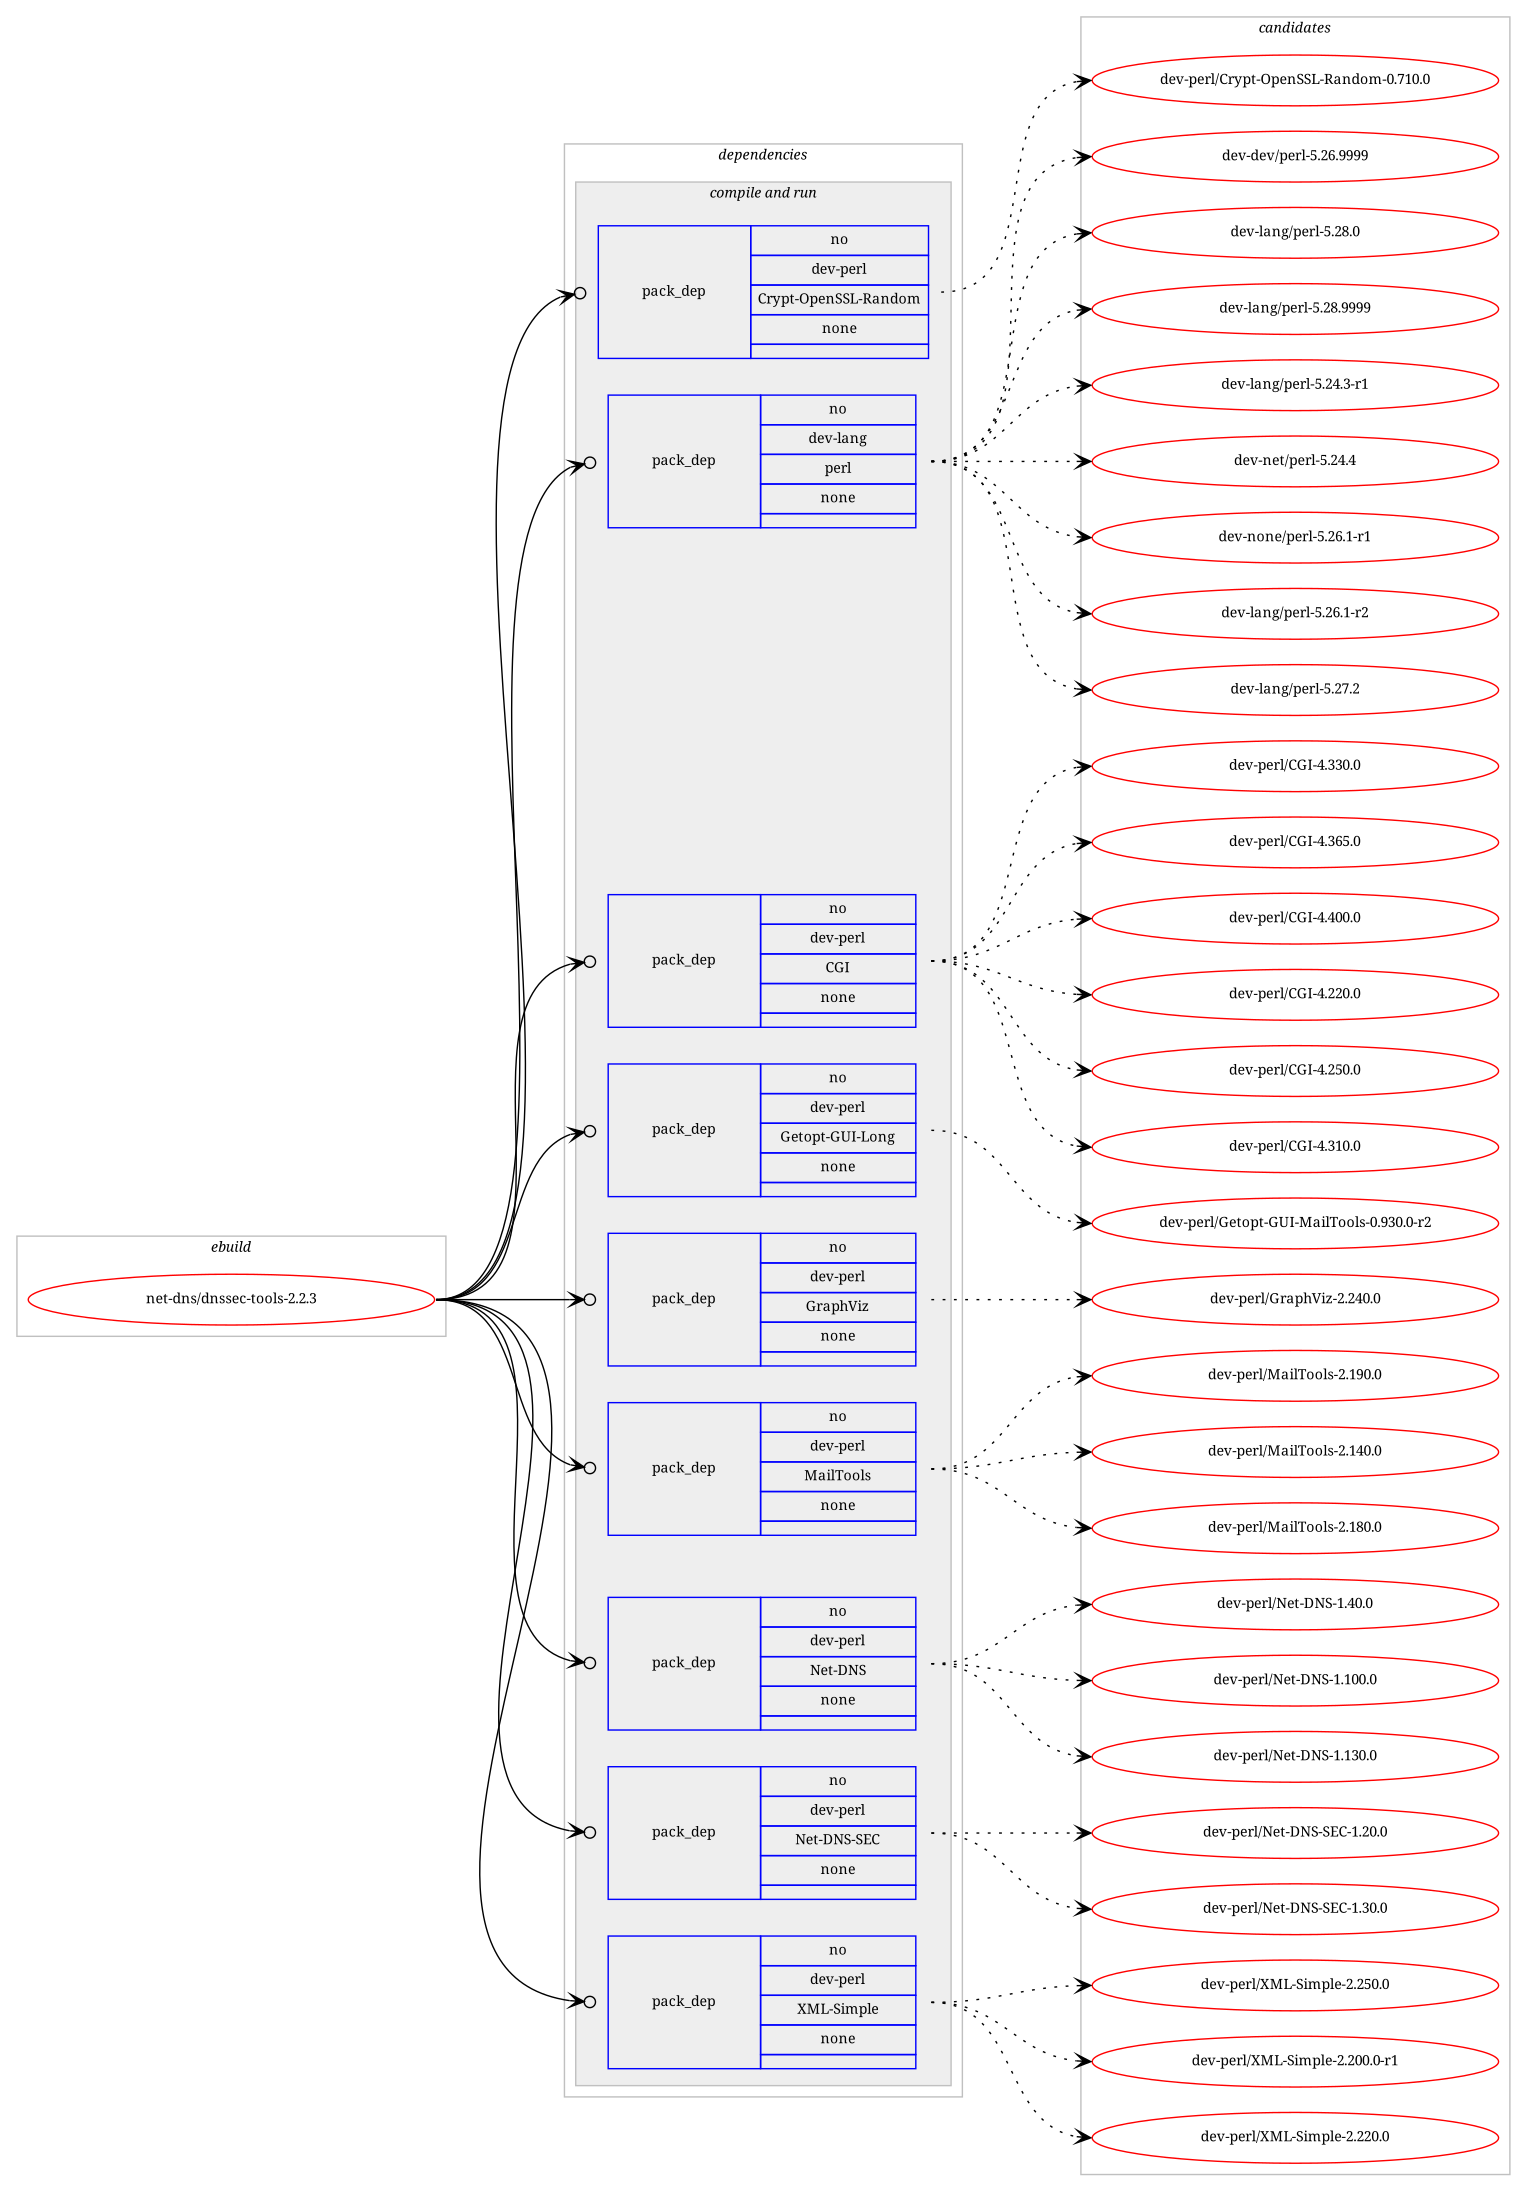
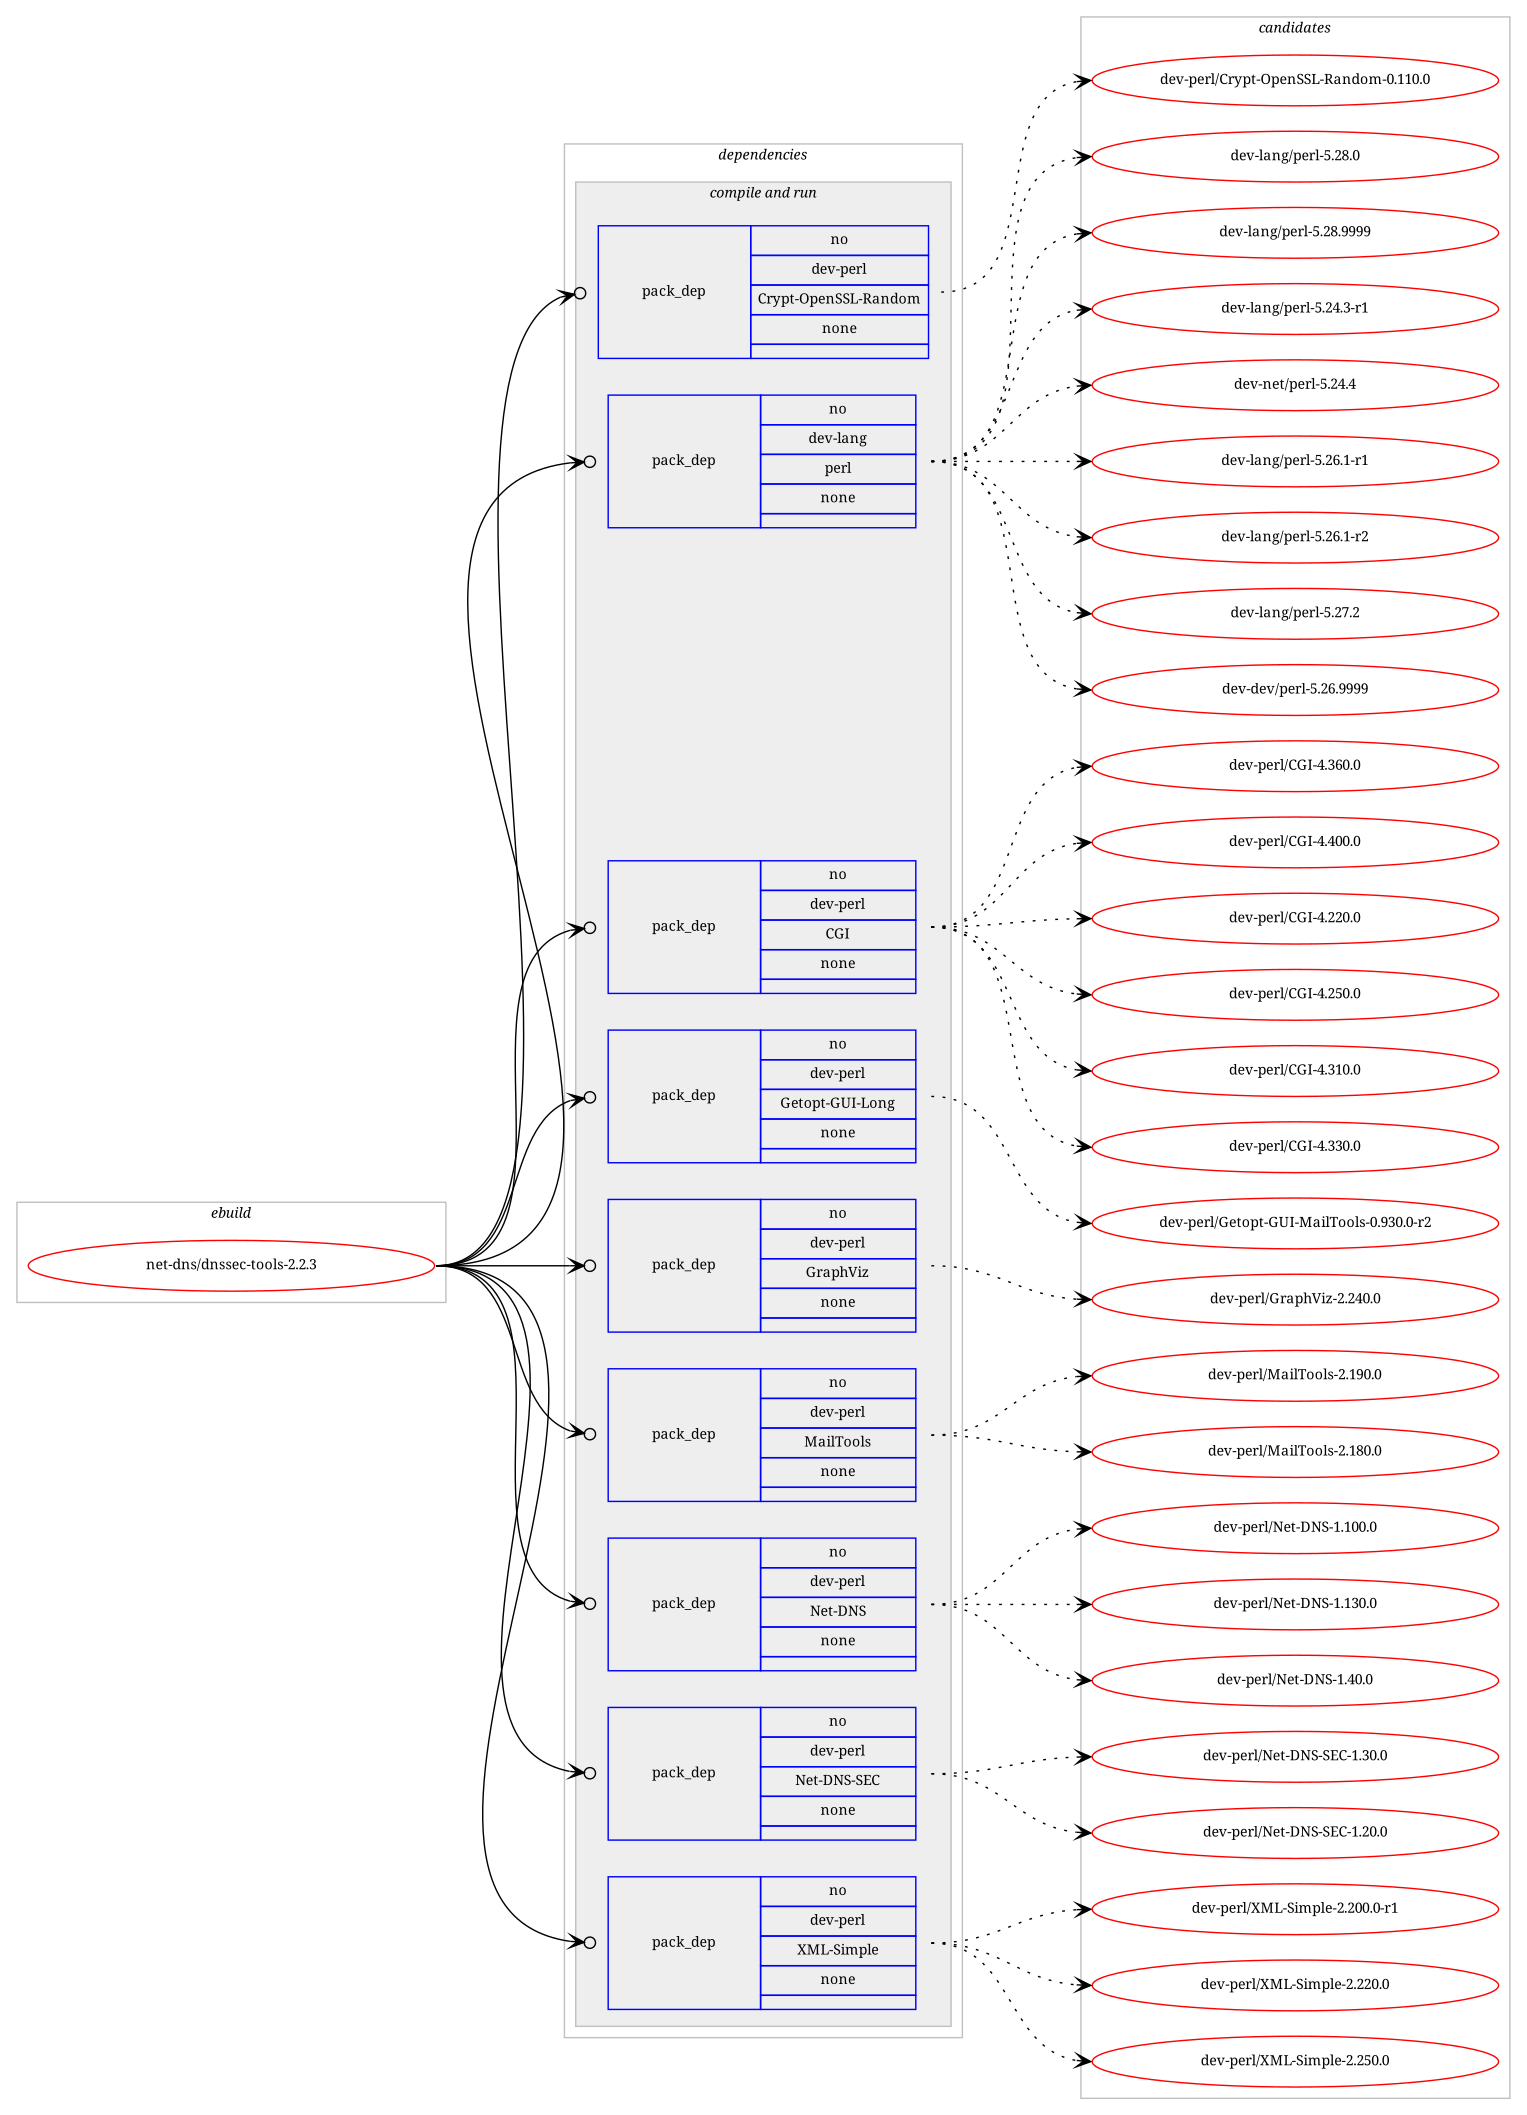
node "dev-perl/Crypt-OpenSSL-Random-0.710.0": label "dev-perl/Crypt-OpenSSL-Random-0.710.0" -> "dev-perl/Crypt-OpenSSL-Random-0.110.0"
node "dev-none/perl-5.26.1-r1": label "dev-none/perl-5.26.1-r1" -> "dev-lang/perl-5.26.1-r1"
node "dev-perl/CGI-4.365.0": label "dev-perl/CGI-4.365.0" -> "dev-perl/CGI-4.360.0"
node "dev-perl/MailTools-2.140.0": removed
